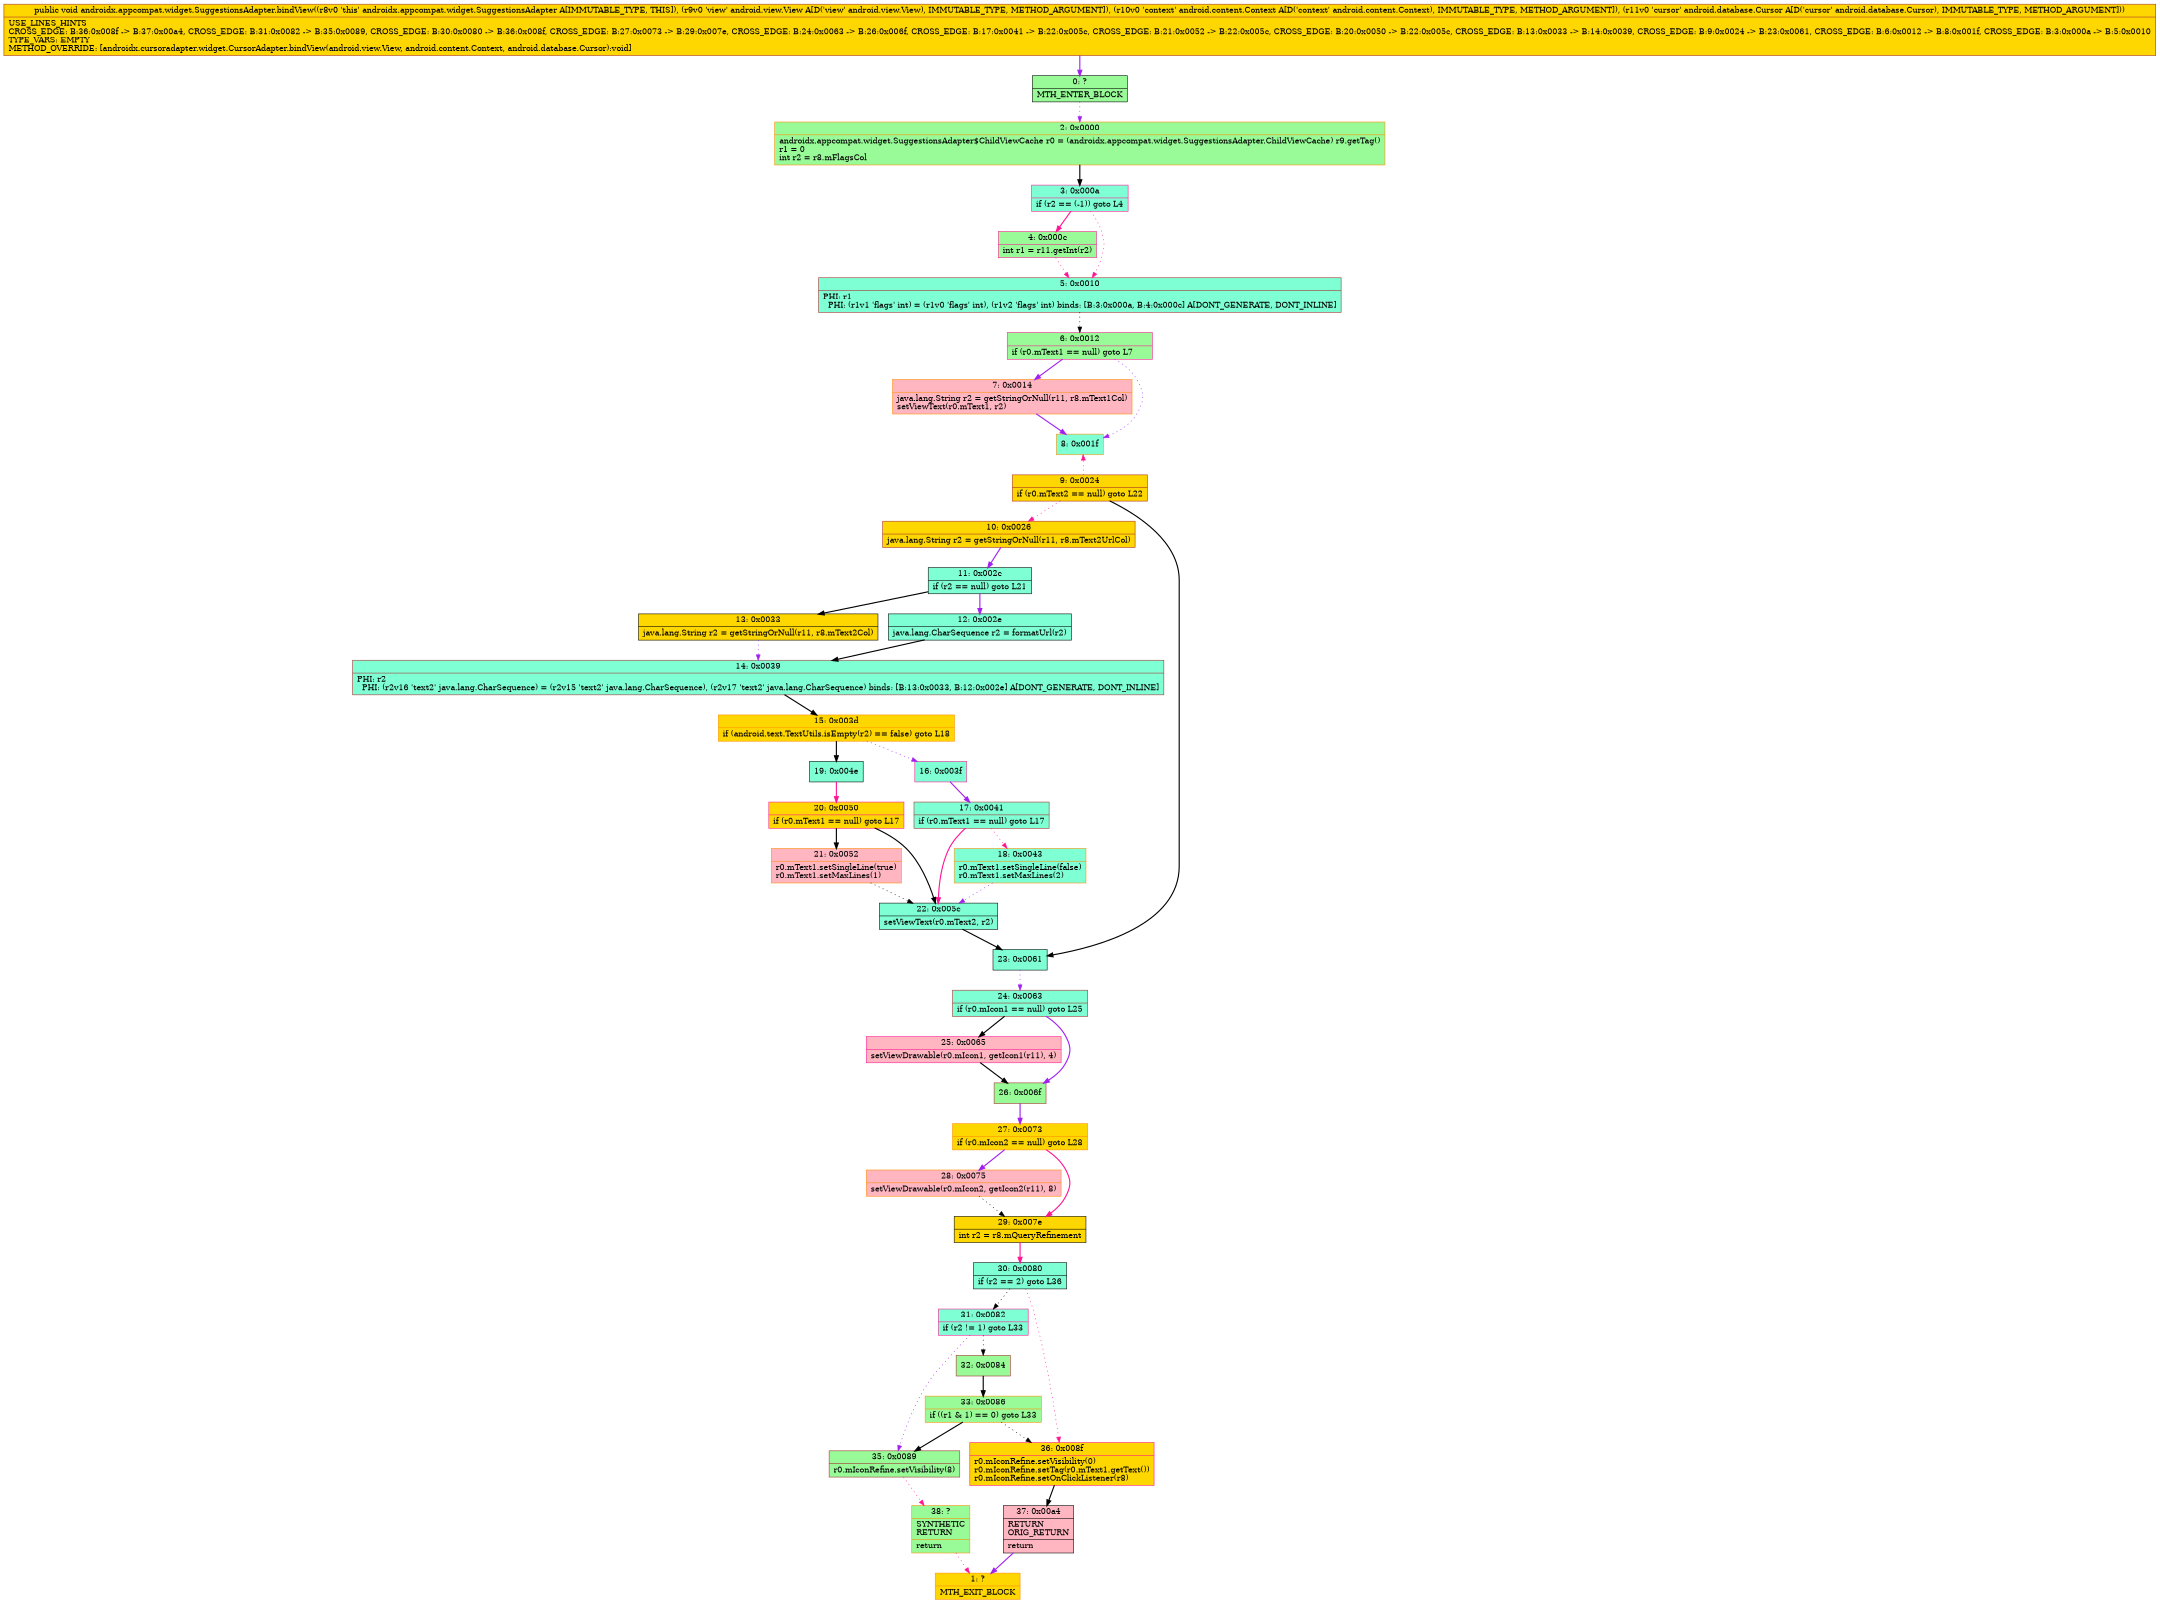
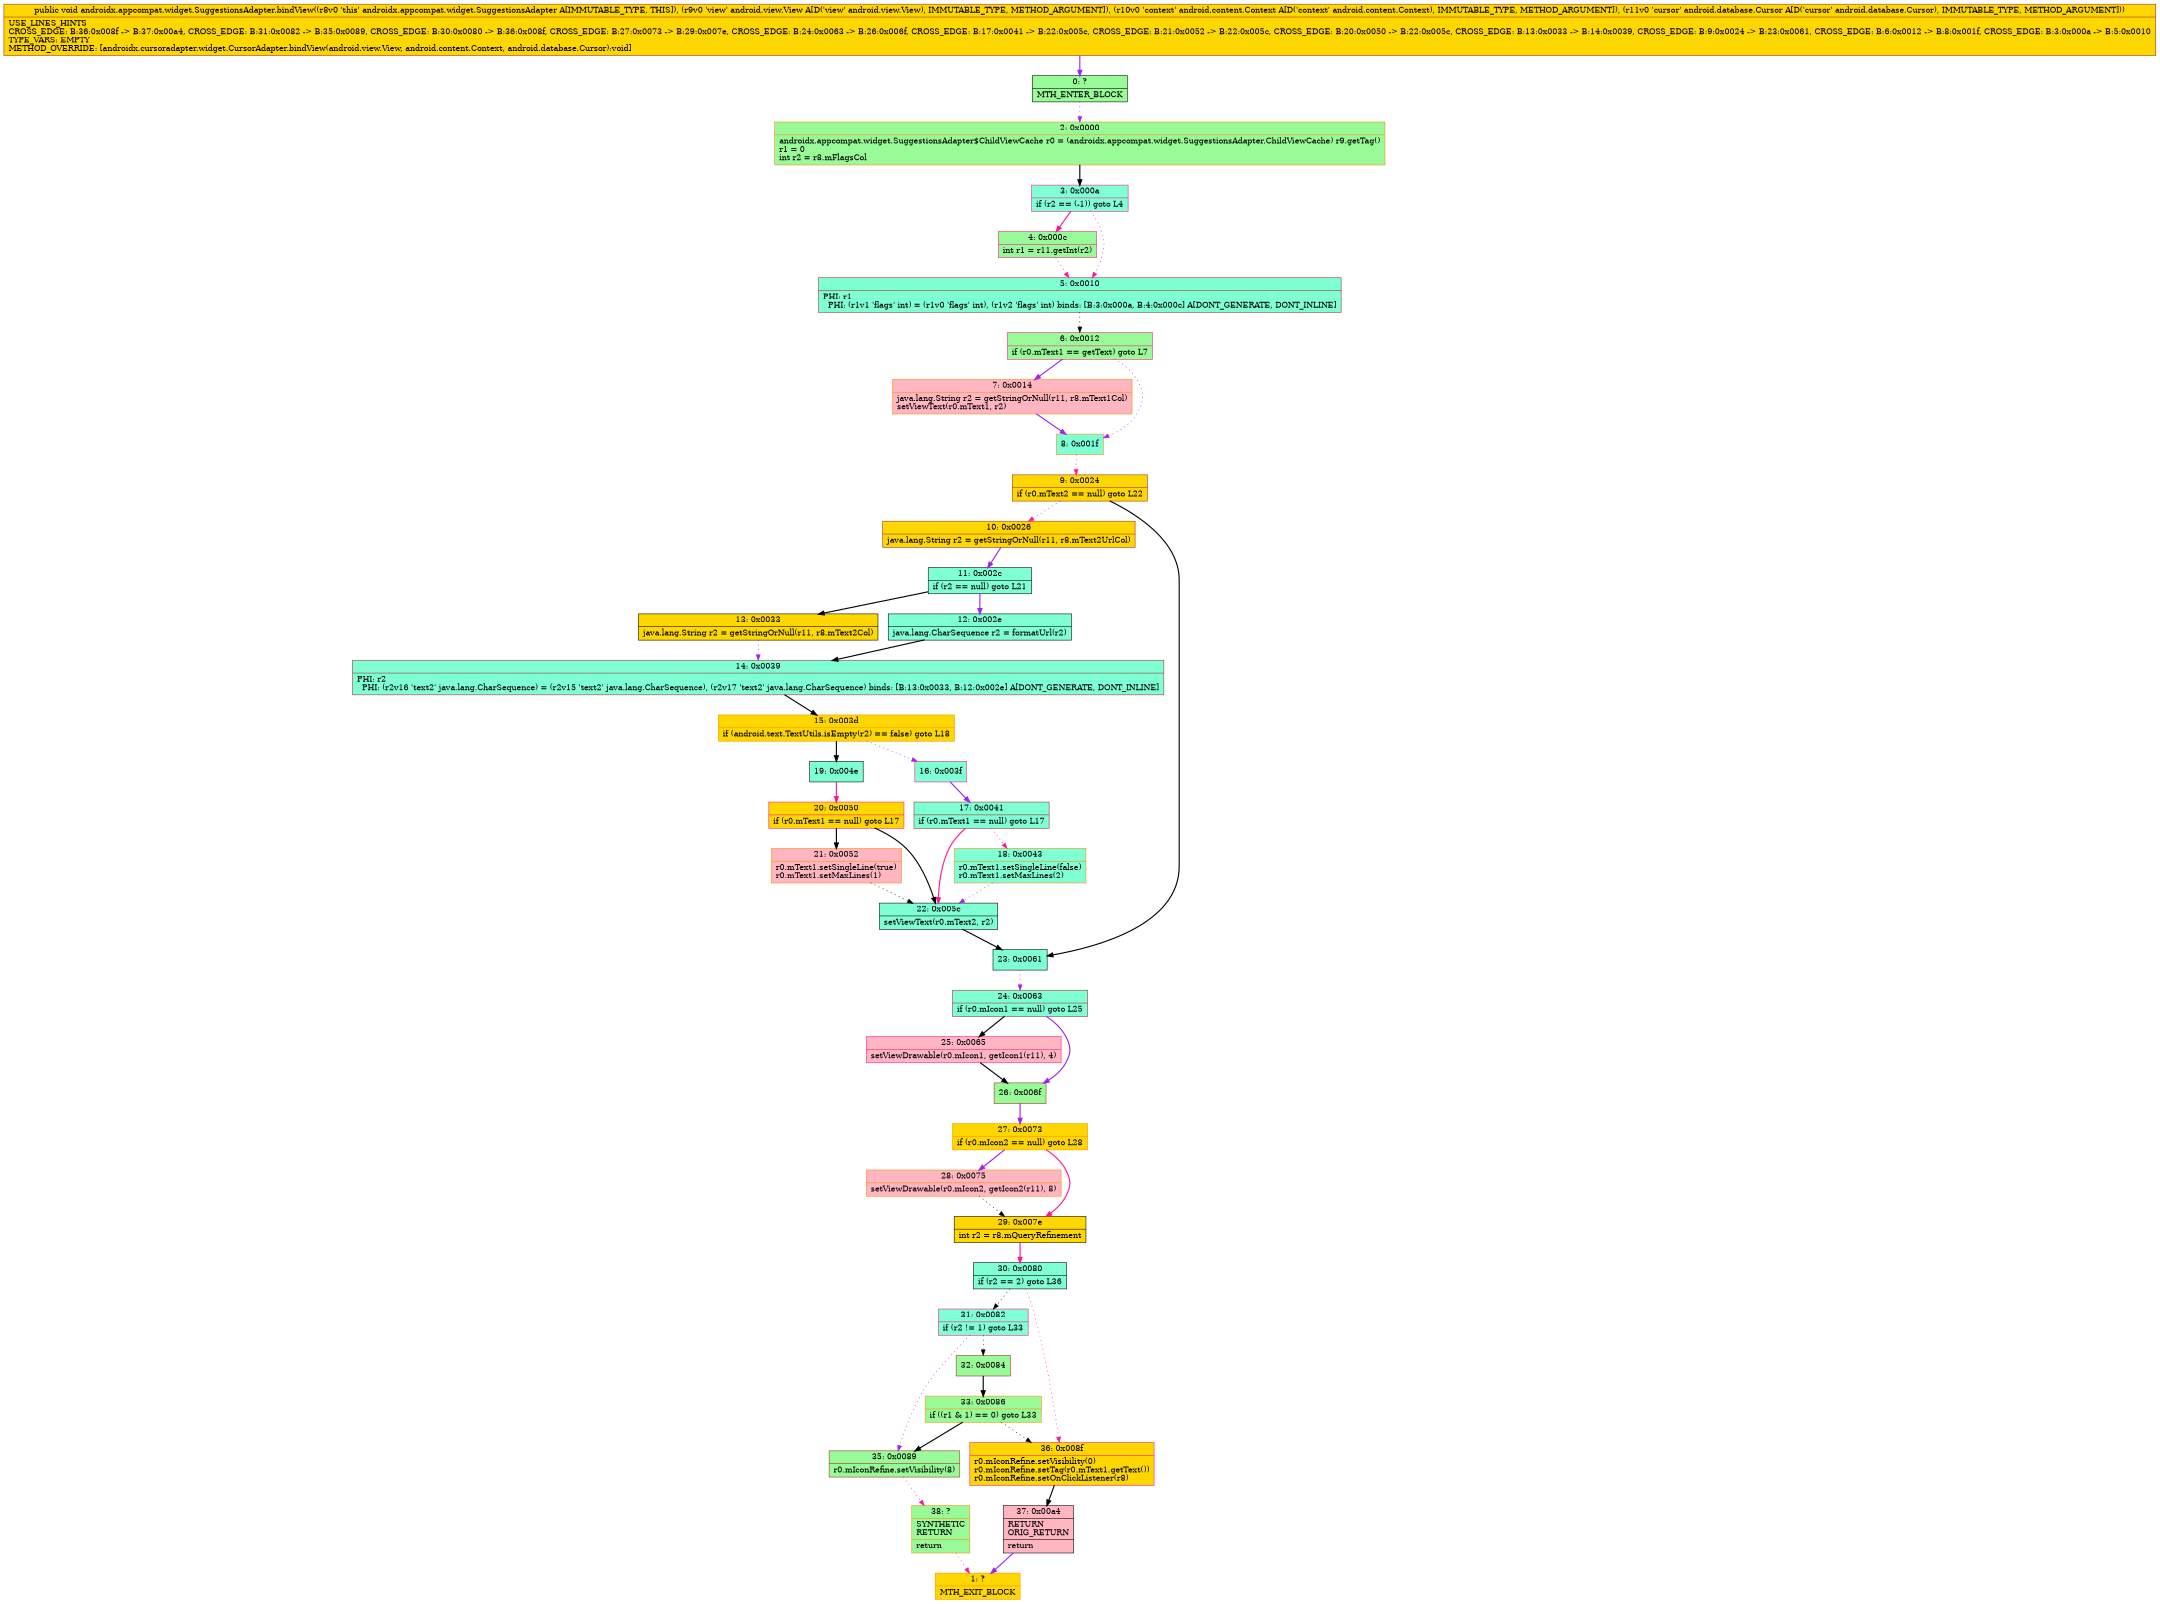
node "6: 0x0012": text "if (r0.mText1 == null) goto L7" -> "if (r0.mText1 == getText) goto L7"
edge "9: 0x0024" -> "8: 0x001f": reversed
